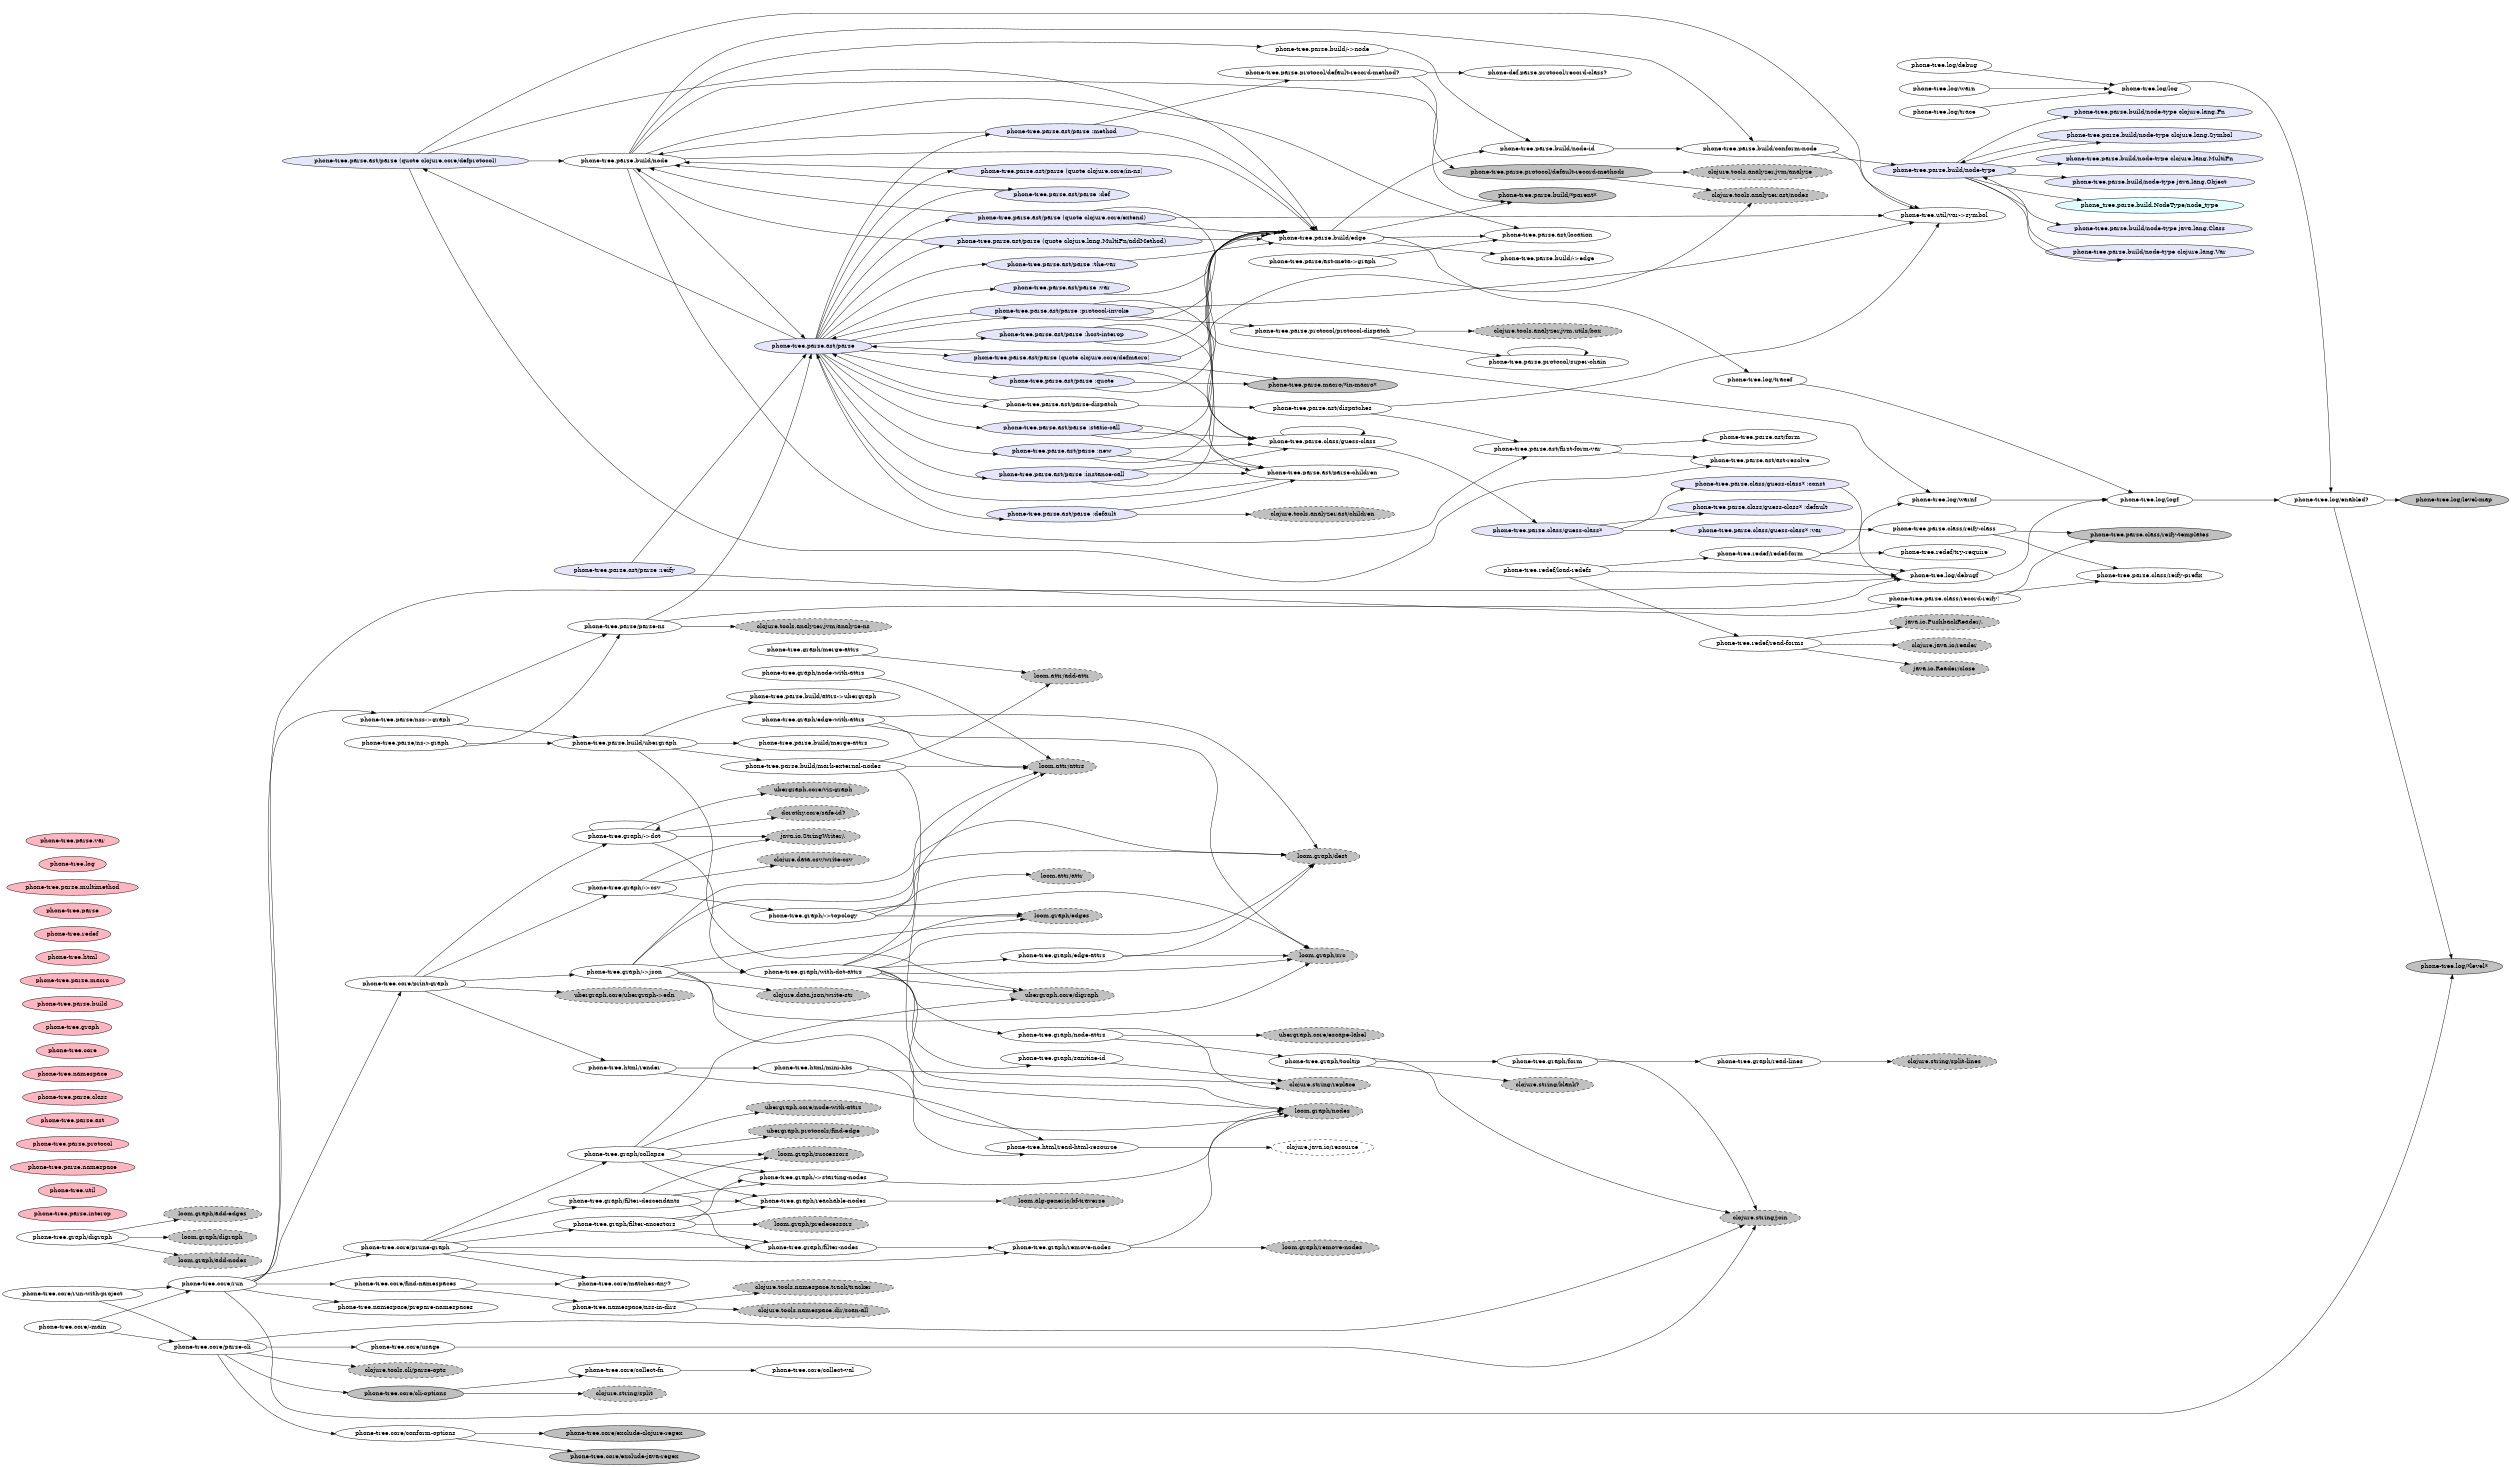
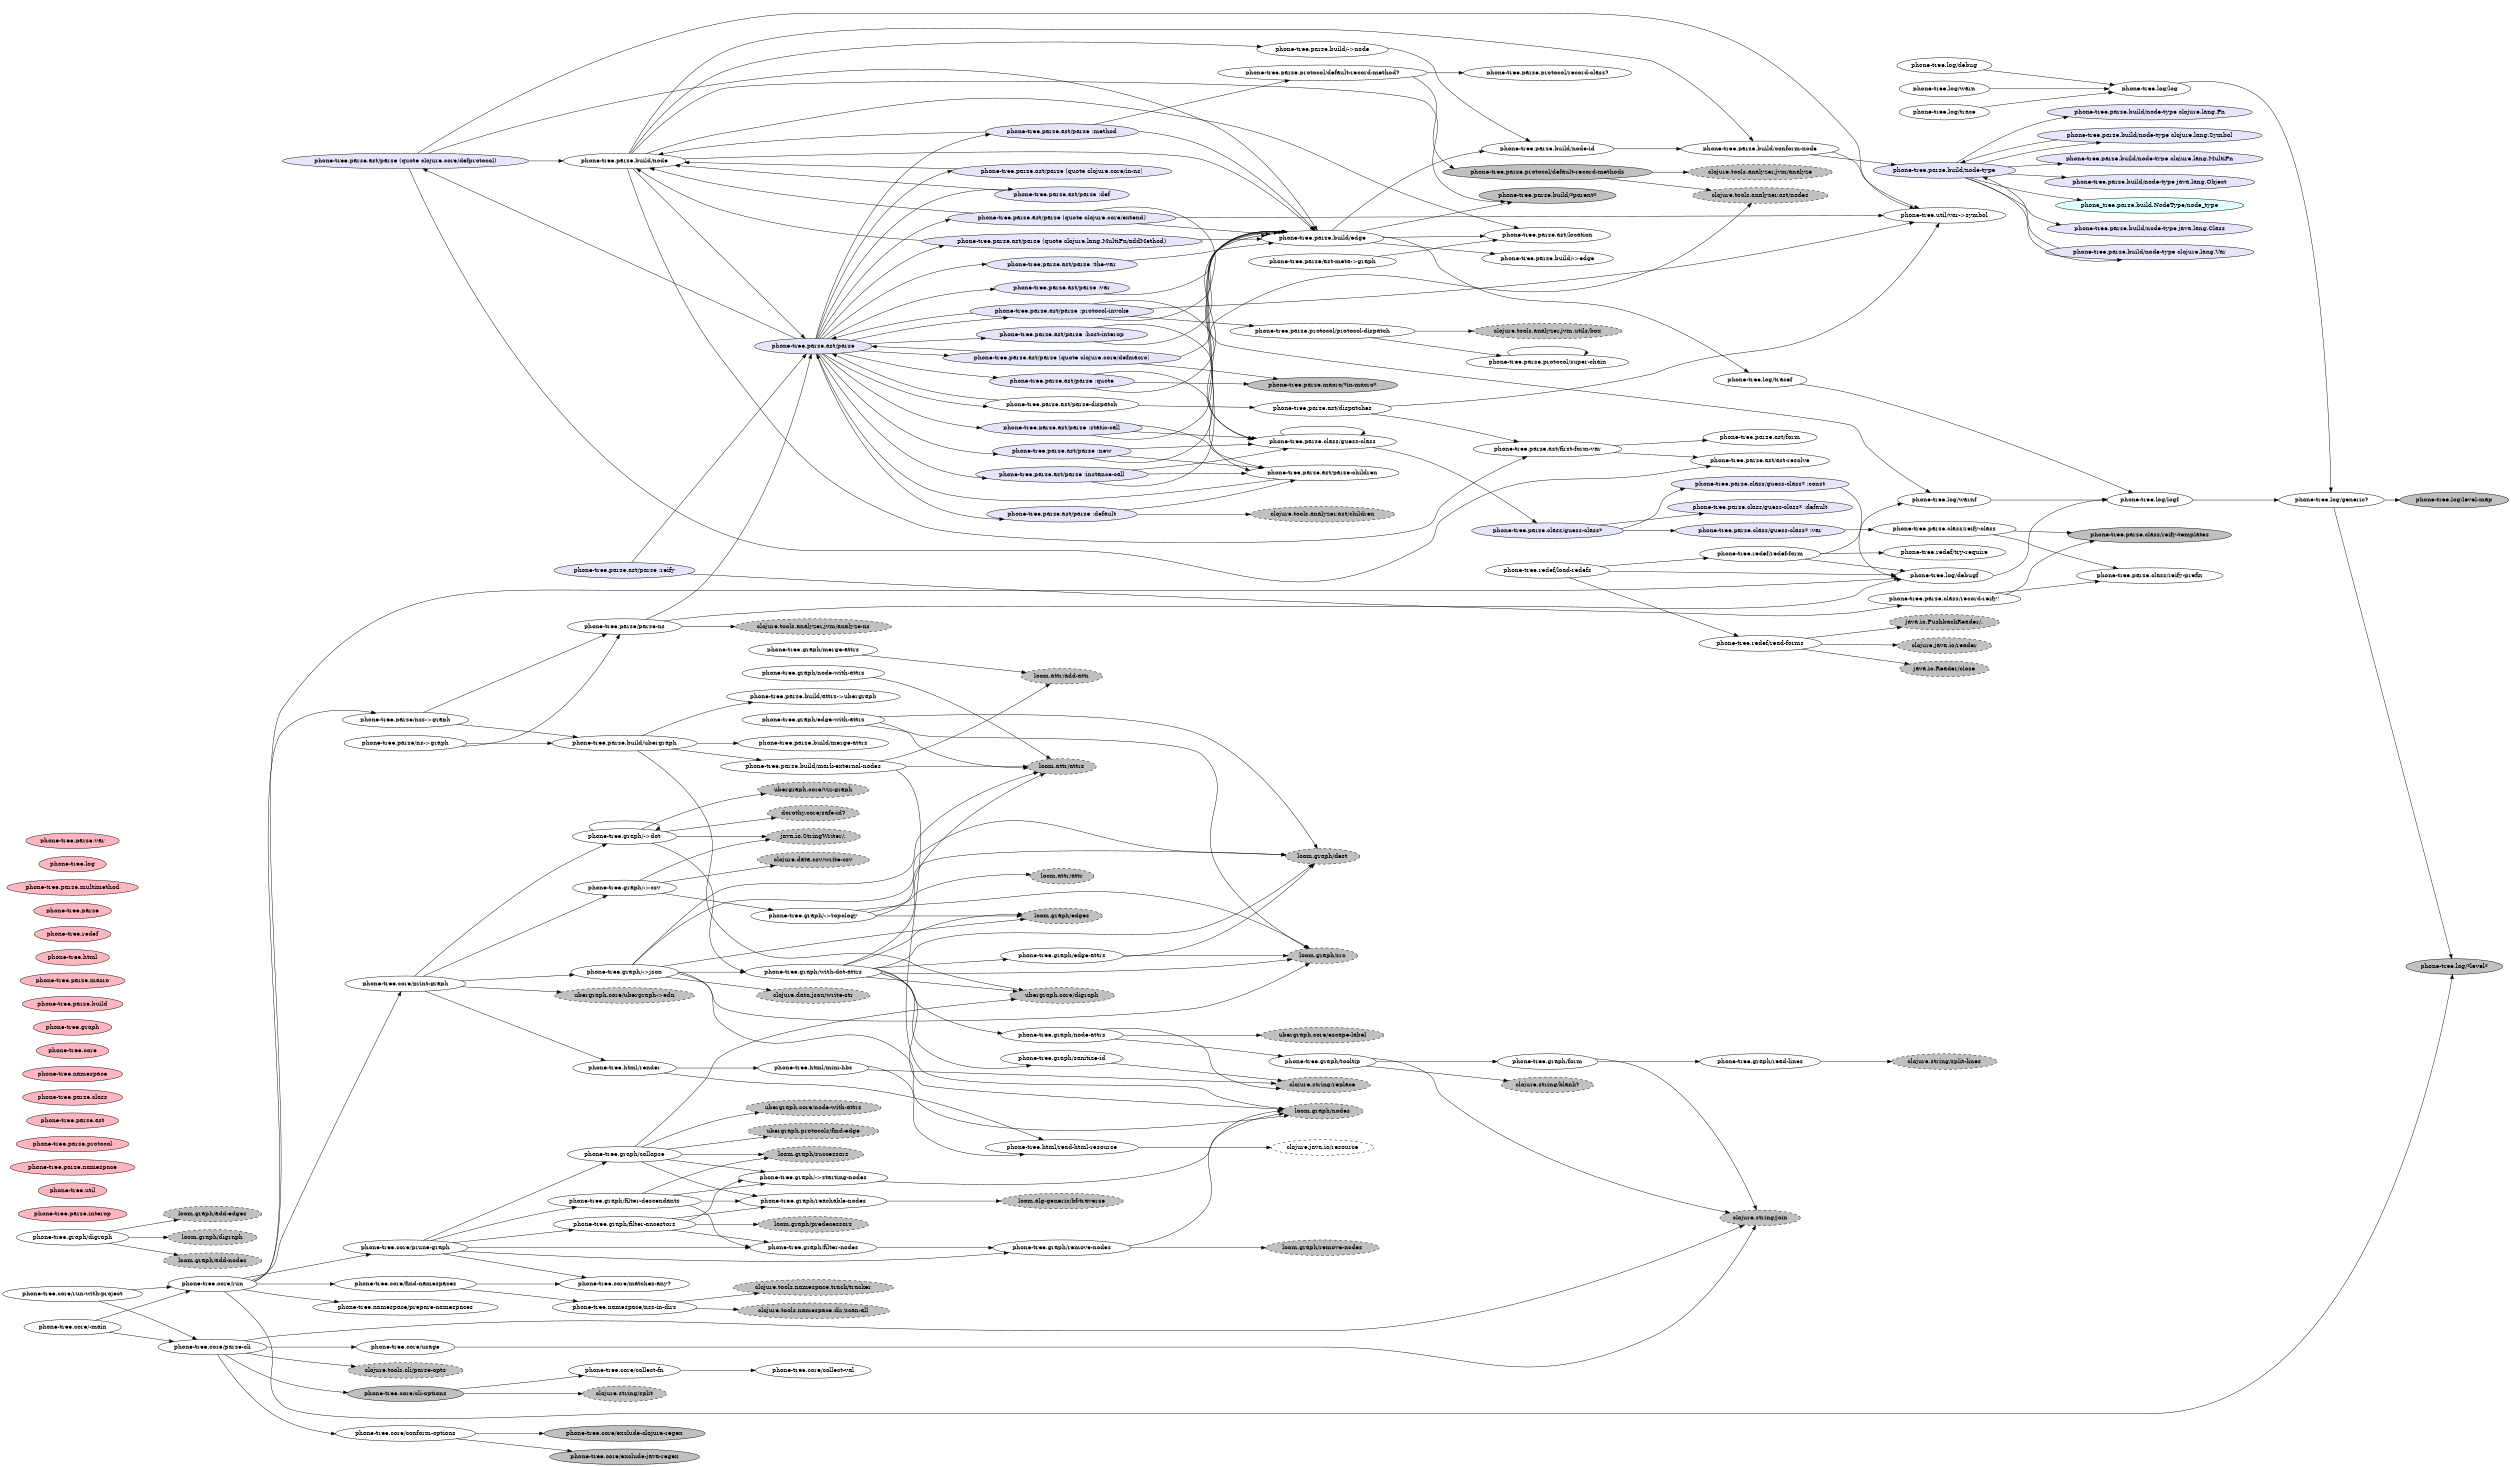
node "phone-def.parse.protocol/record-class?": label "phone-def.parse.protocol/record-class?" -> "phone-tree.parse.protocol/record-class?"
node "phone-tree.log/enabled?": label "phone-tree.log/enabled?" -> "phone-tree.log/generic?"
